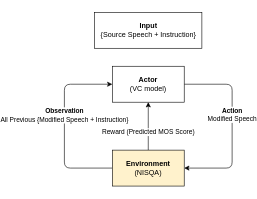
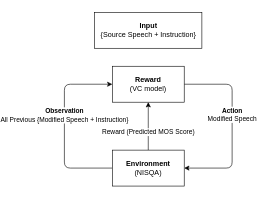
node "Actor (VC model)": label "Actor (VC model)" -> "Reward (VC model)"
node "Environment (NISQA)": fillcolor #fff2cc -> #ffffff
